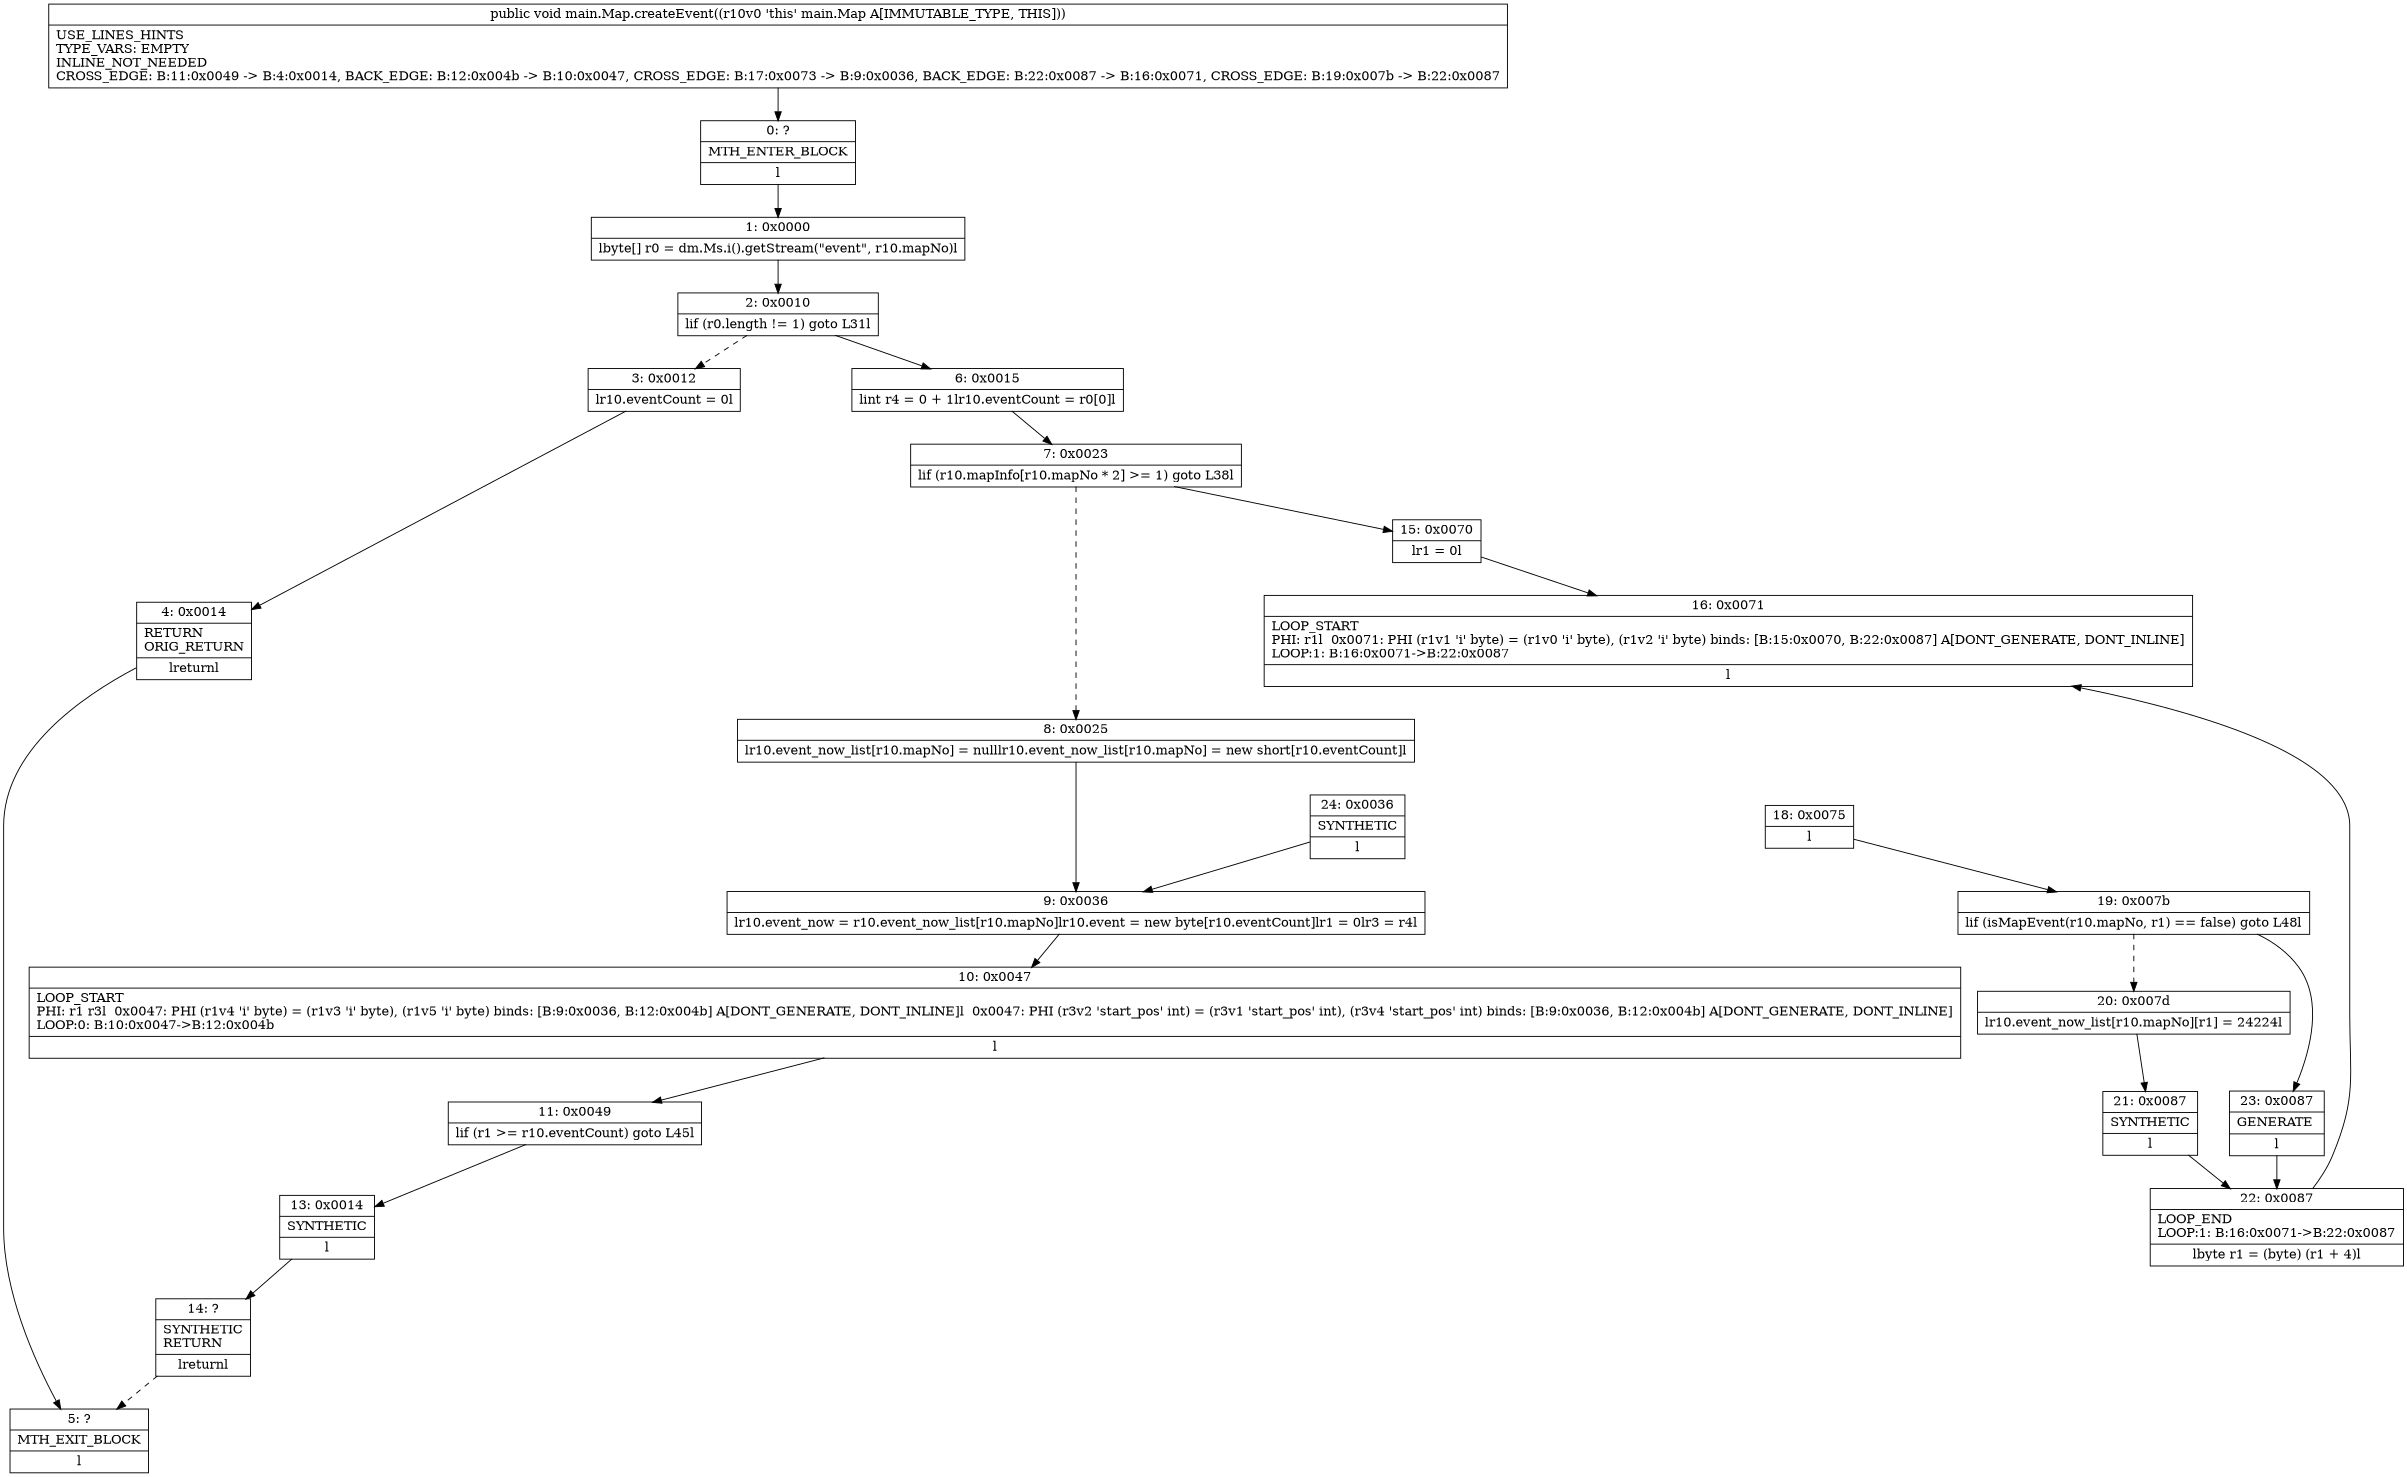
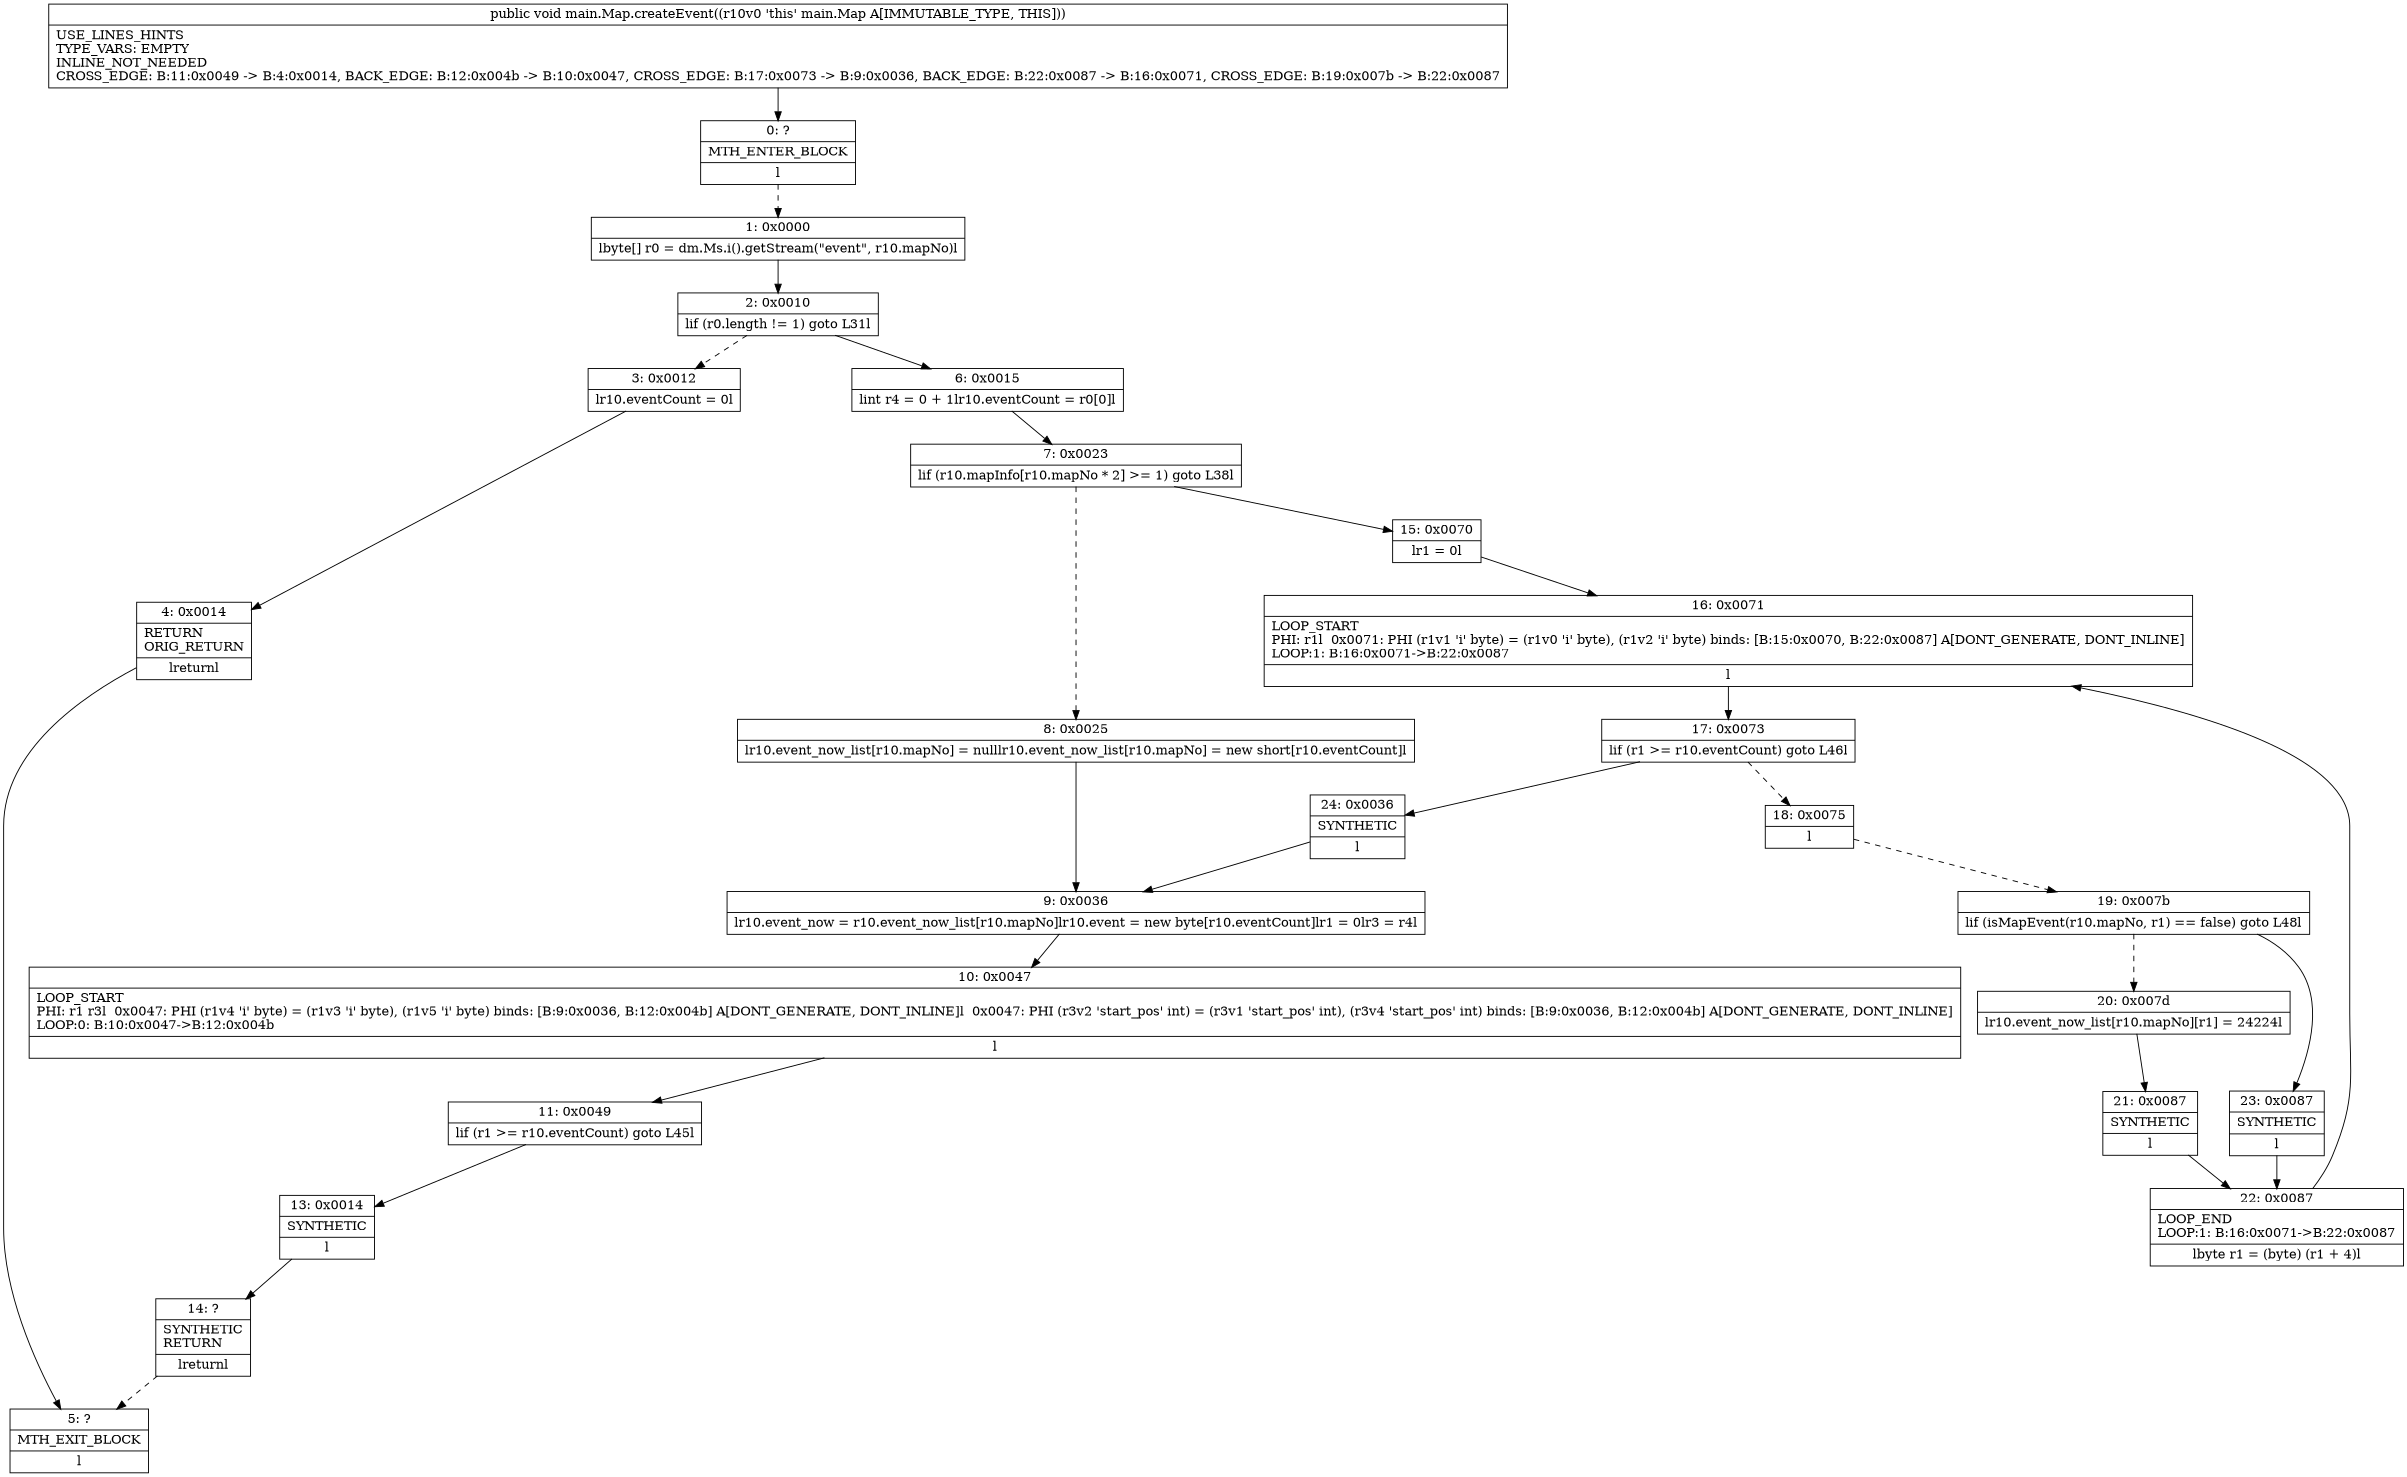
edge "0: ?" -> "1: 0x0000": style solid -> dashed
node "17: 0x0073": added
edge "18: 0x0075" -> "19: 0x007b": style solid -> dashed
node "23: 0x0087": text "GENERATE" -> "SYNTHETIC"
